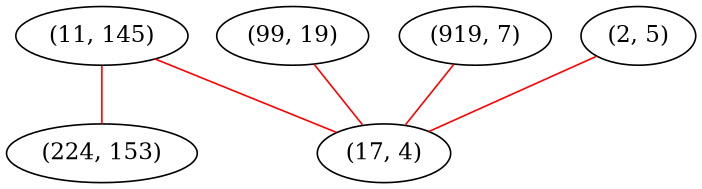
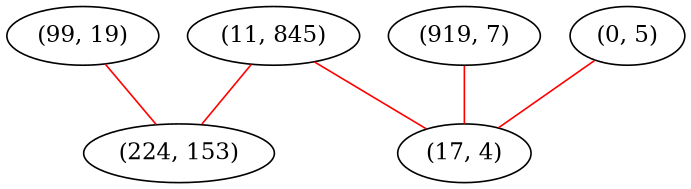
node "(11, 145)": label "(11, 145)" -> "(11, 845)"
node "(2, 5)": label "(2, 5)" -> "(0, 5)"
edge "(99, 19)" -- "(17, 4)": now "(99, 19)" -- "(224, 153)"
